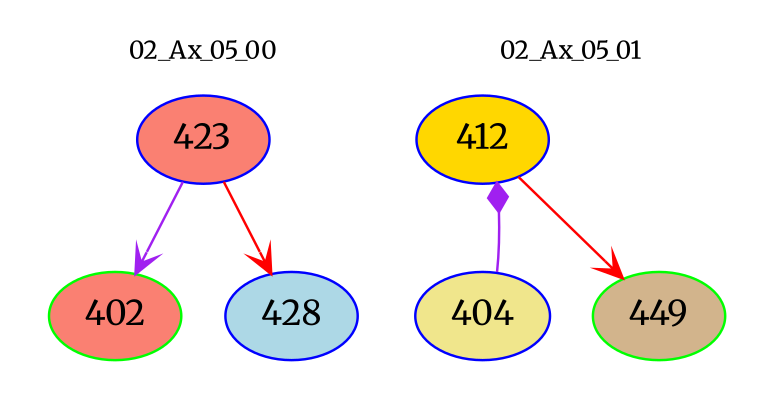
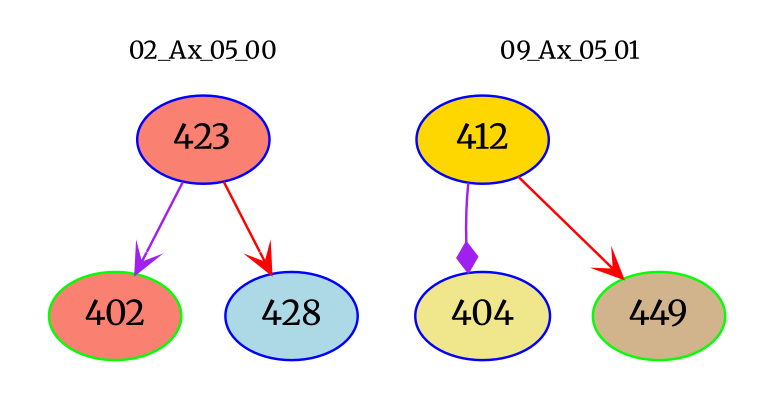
cluster "02_Ax_05_01": label "02_Ax_05_01" -> "09_Ax_05_01"
edge "404" -> "412": reversed
